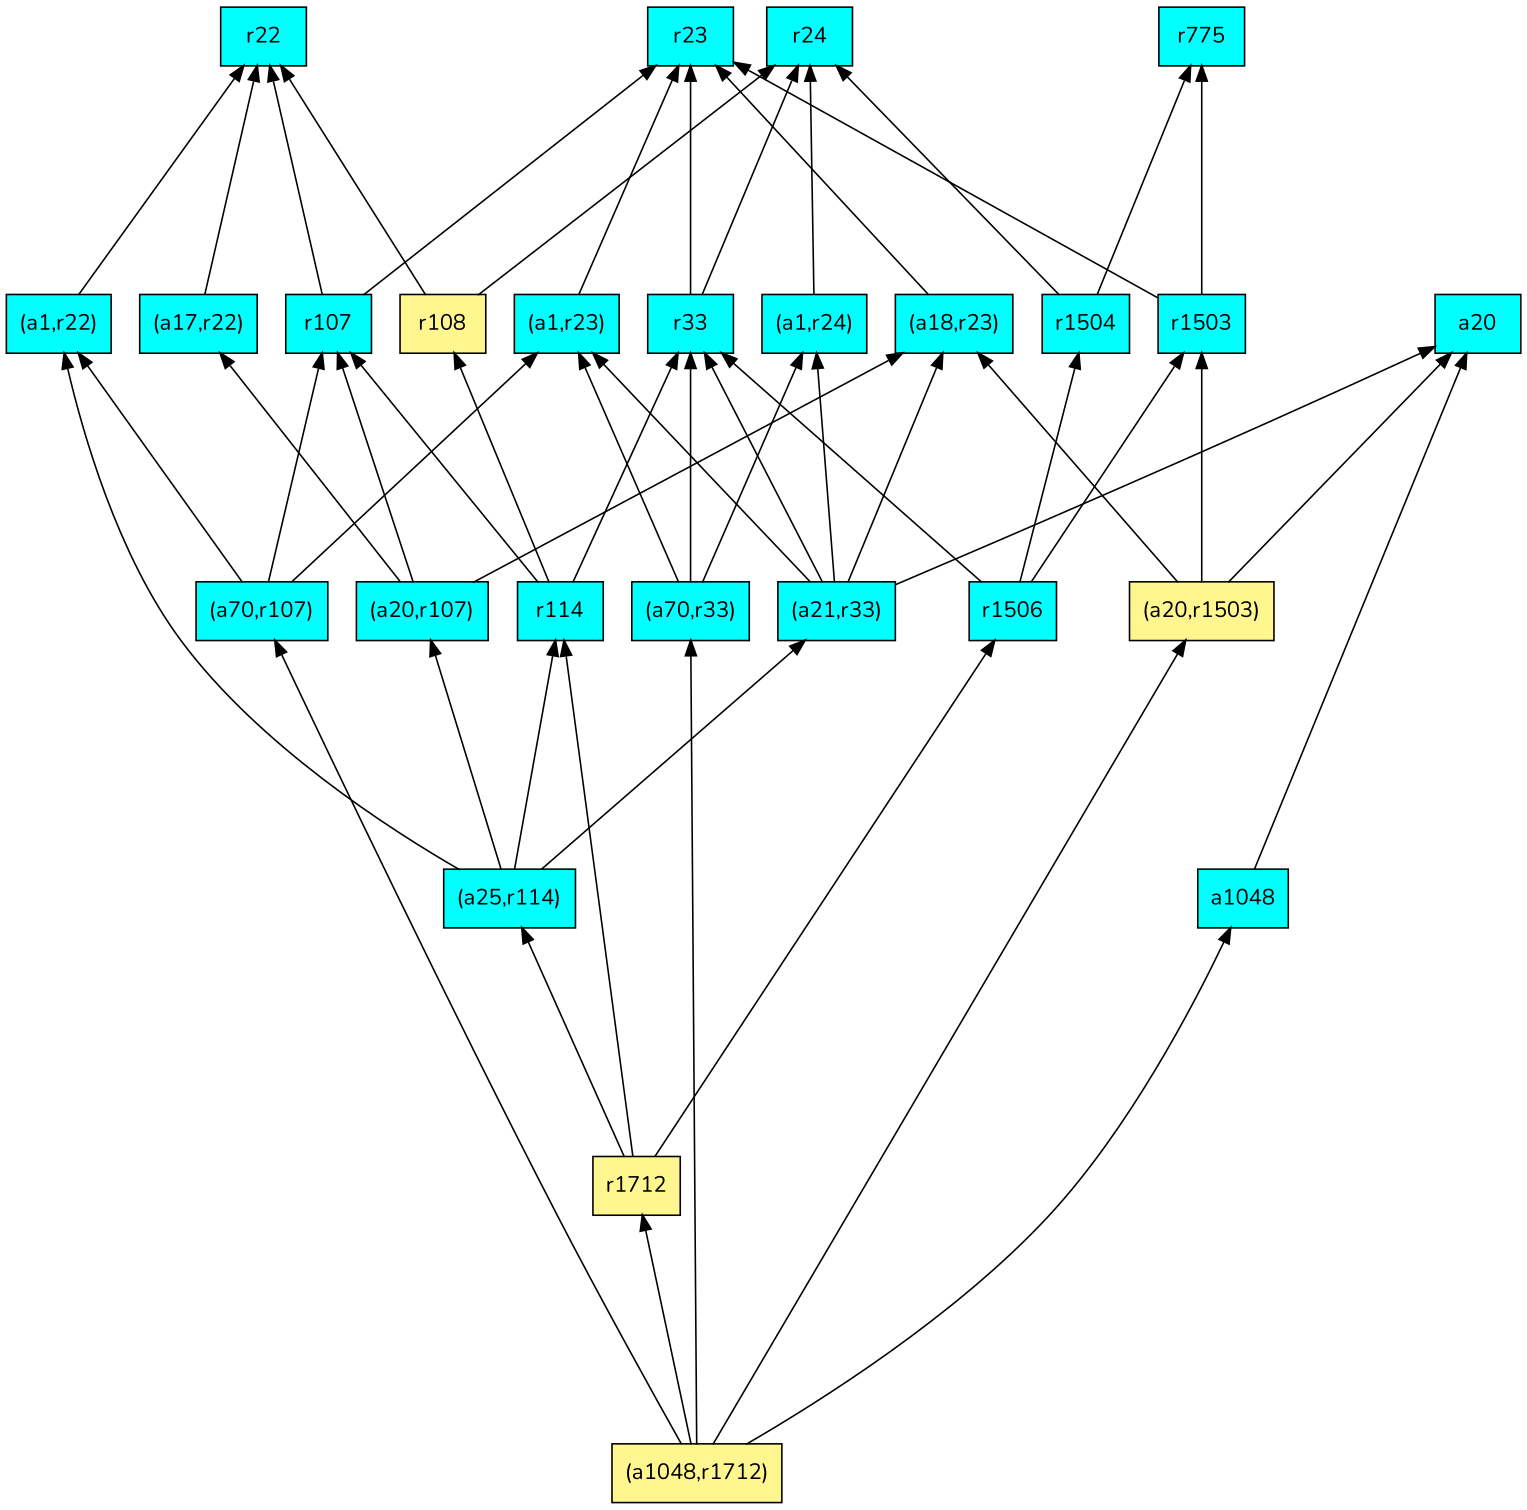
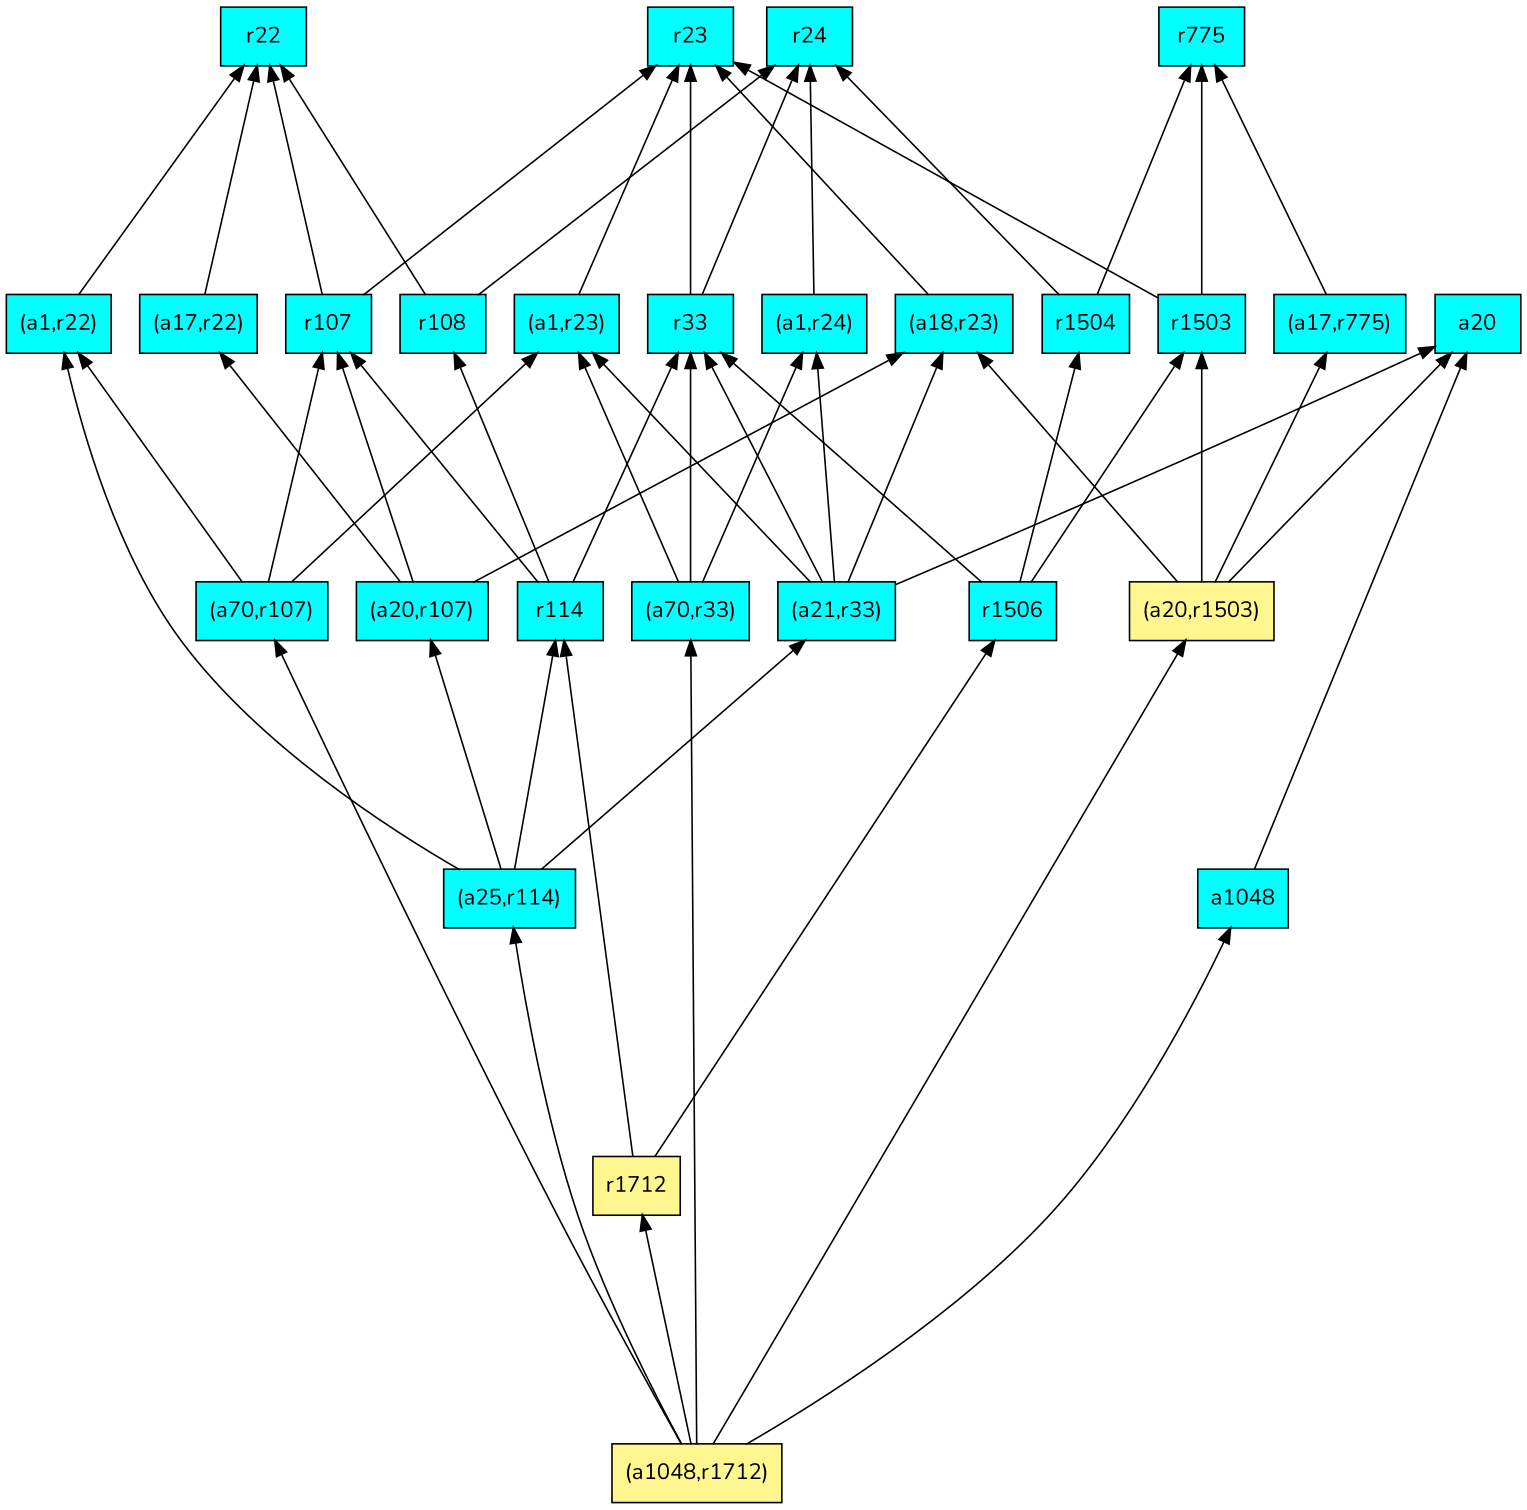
node "r108": fillcolor khaki1 -> cyan
node "(a17,r775)": added
edge "r1712" -> "(a25,r114)": now "(a1048,r1712)" -> "(a25,r114)"
